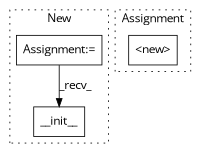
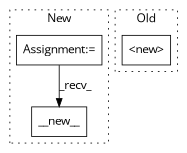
cluster "Assignment": label "Assignment" -> "Old"
node "__init__": label "__init__" -> "__new__"
